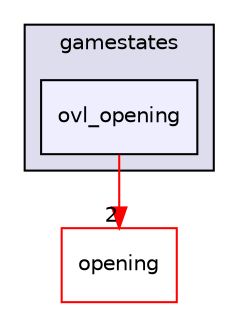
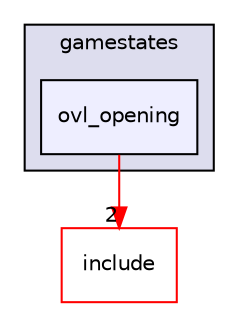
node "opening": label "opening" -> "include"
